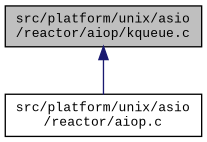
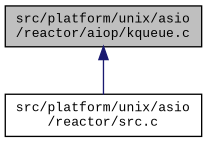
node "src/platform/unix/asio /reactor/aiop.c": label "src/platform/unix/asio /reactor/aiop.c" -> "src/platform/unix/asio /reactor/src.c"
